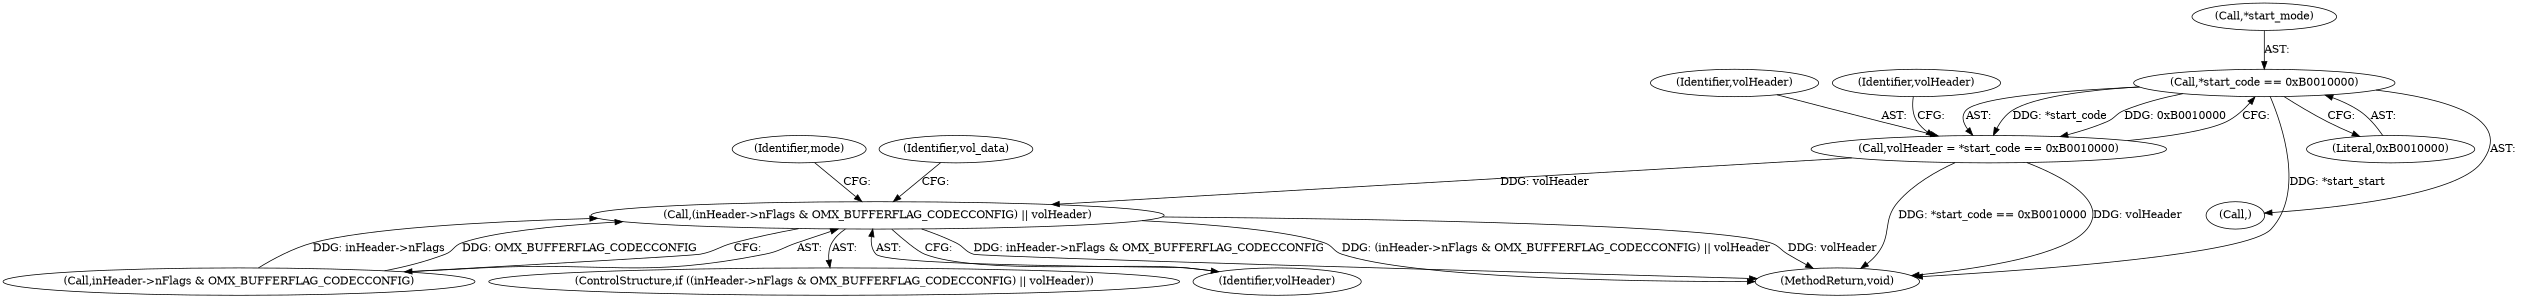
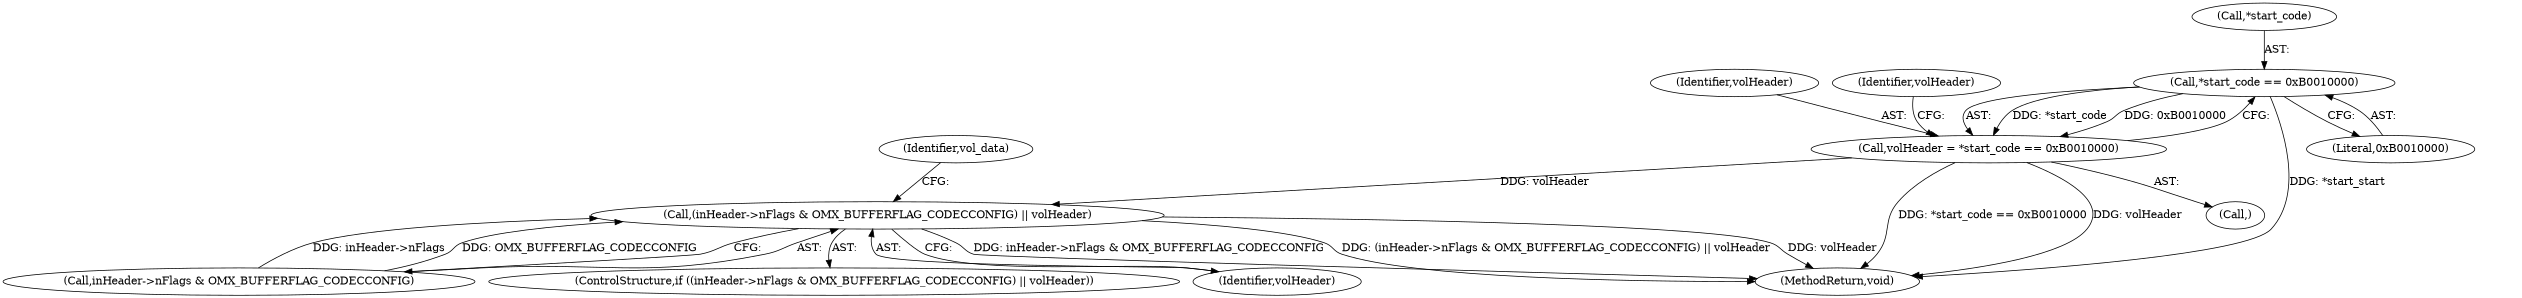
node "(Call,*start_mode)": label "(Call,*start_mode)" -> "(Call,*start_code)"
node "(Identifier,mode)": removed
edge "(Call,*start_code == 0xB0010000)" -> "(Call,)": now "(Call,volHeader = *start_code == 0xB0010000)" -> "(Call,)"
